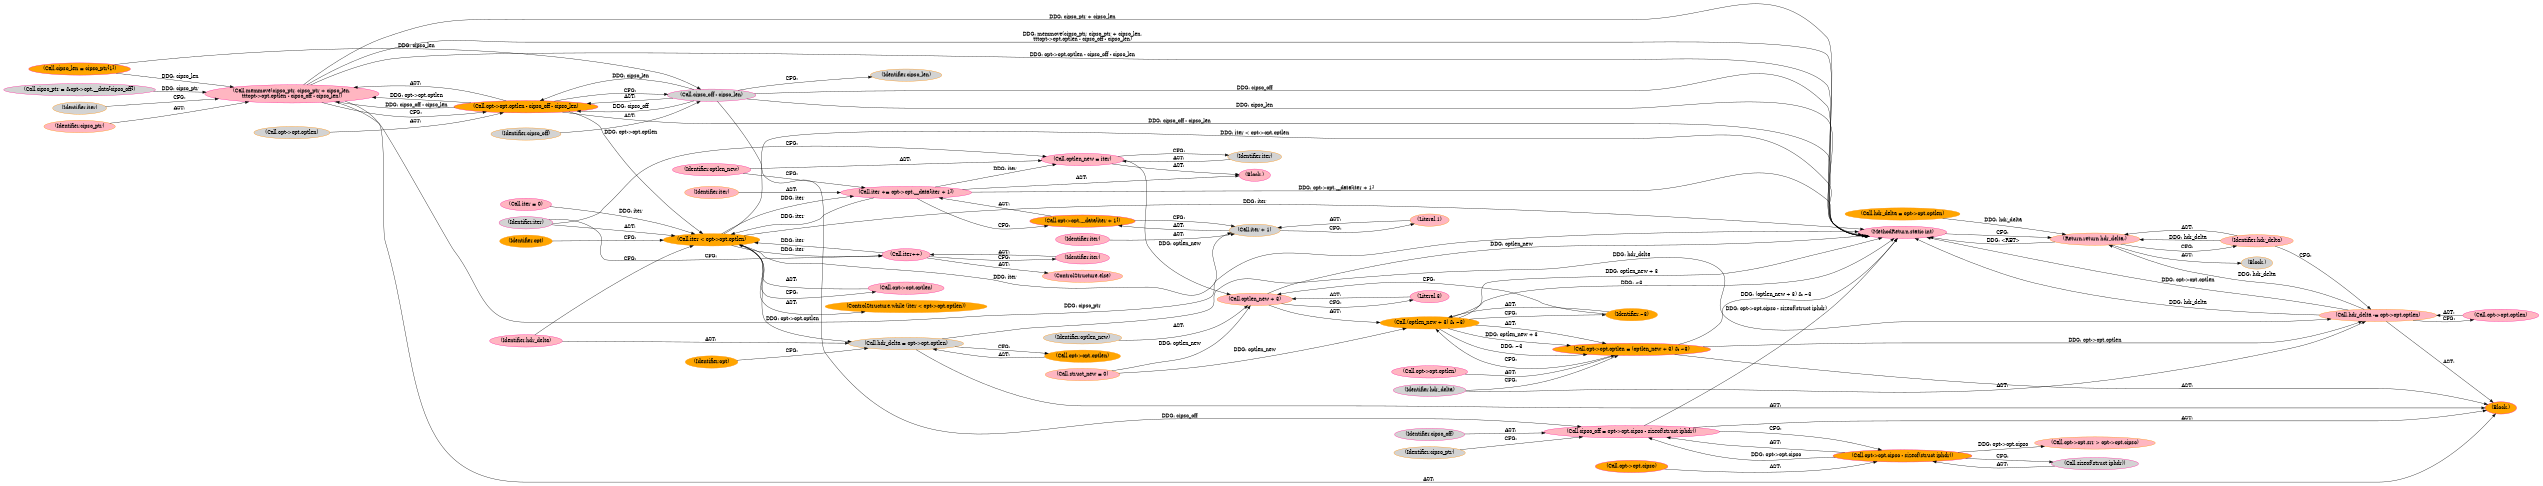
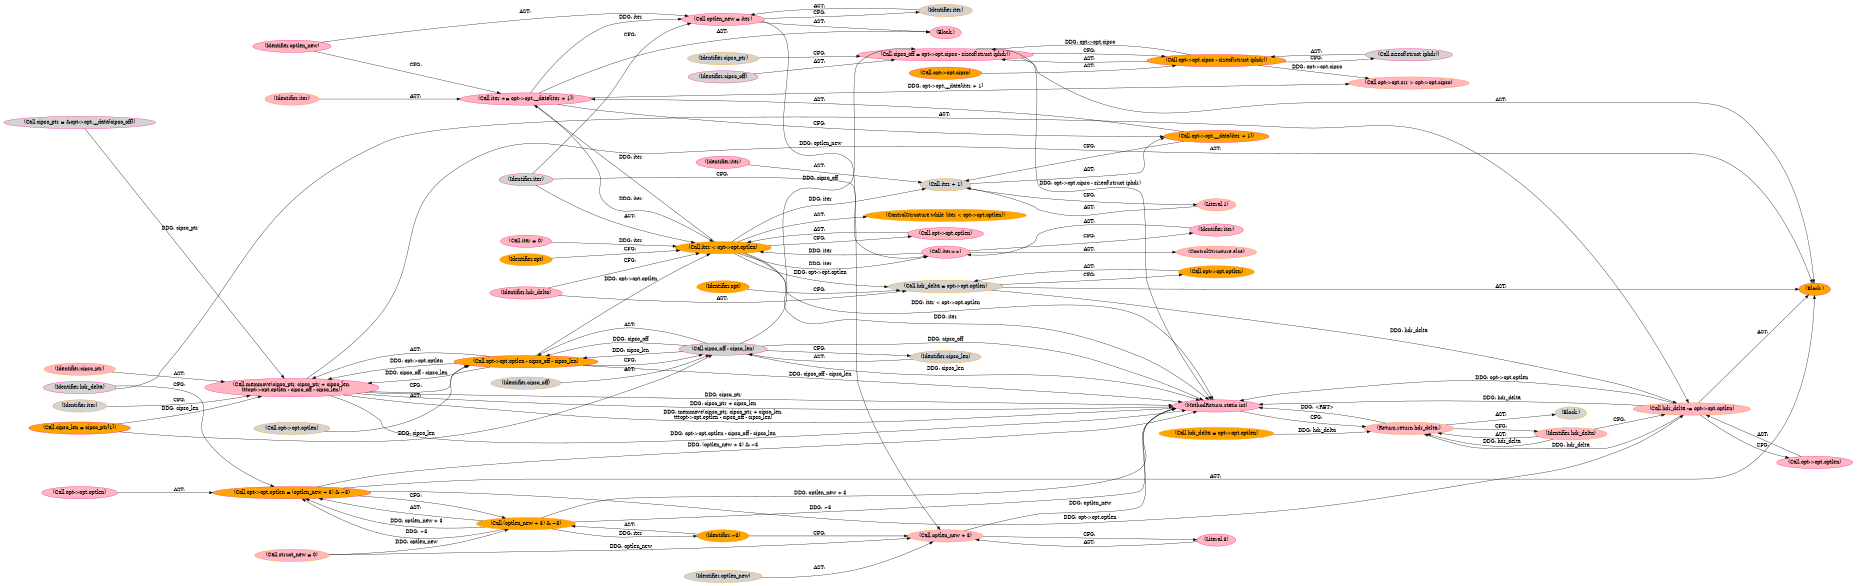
edge "(Call,iter += opt->opt.__data[iter + 1])" -> "(MethodReturn,static int)": now "(Call,iter += opt->opt.__data[iter + 1])" -> "(Call,opt->opt.srr > opt->opt.cipso)"
edge "(Call,(optlen_new + 3) & ~3)" -> "(Identifier,~3)": label "CFG: " -> "DDG: iter"
edge "(Call,optlen_new + 3)" -> "(Call,(optlen_new + 3) & ~3)": removed, label "AST:"
edge "(Identifier,cipso_len)" -> "(Call,cipso_off - cipso_len)": added, label "AST:"
